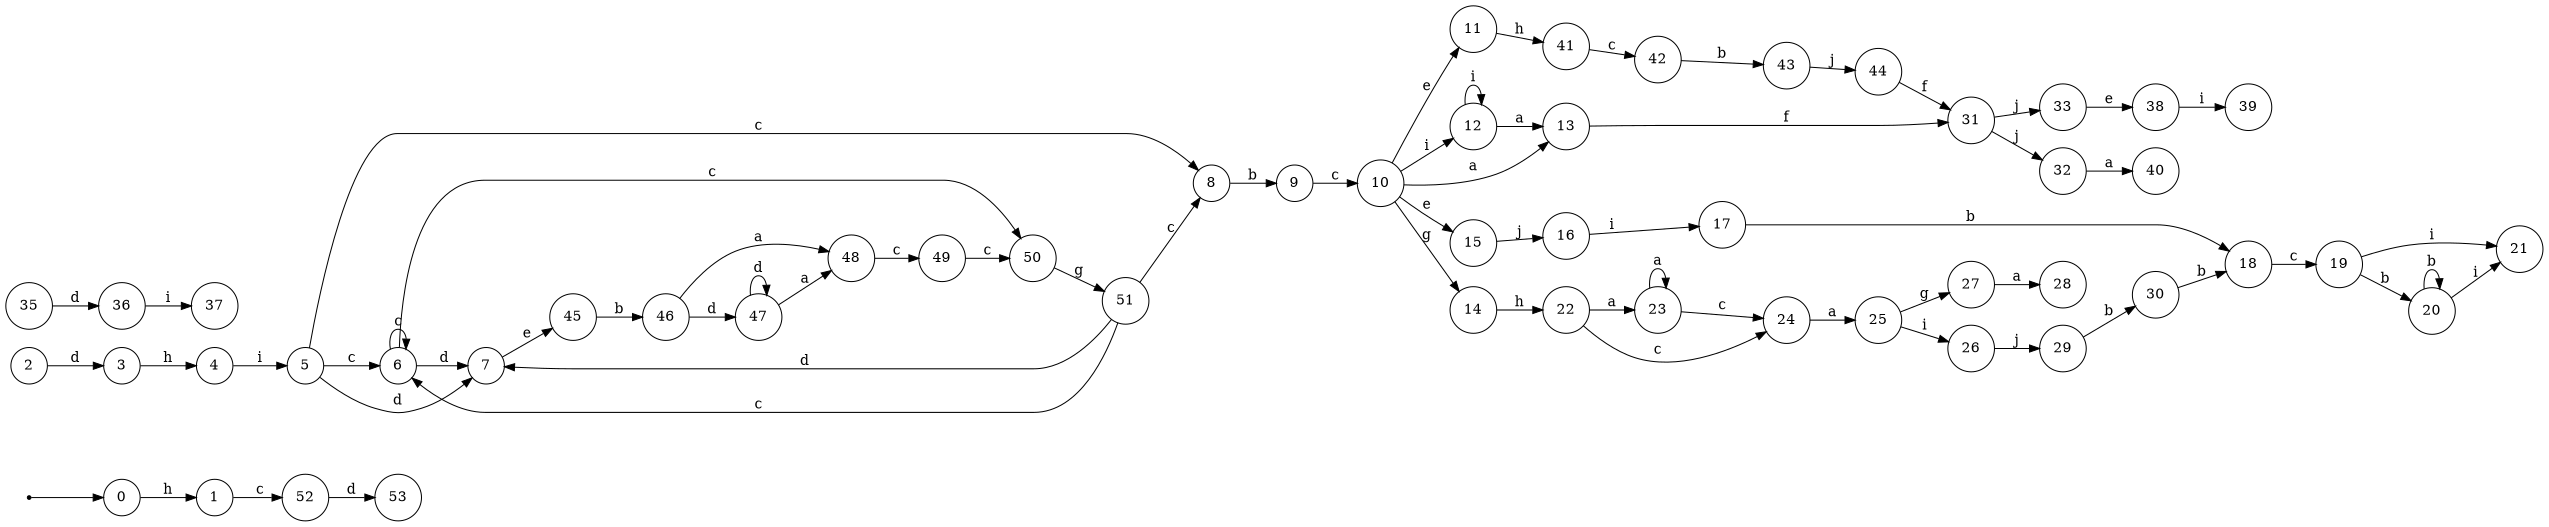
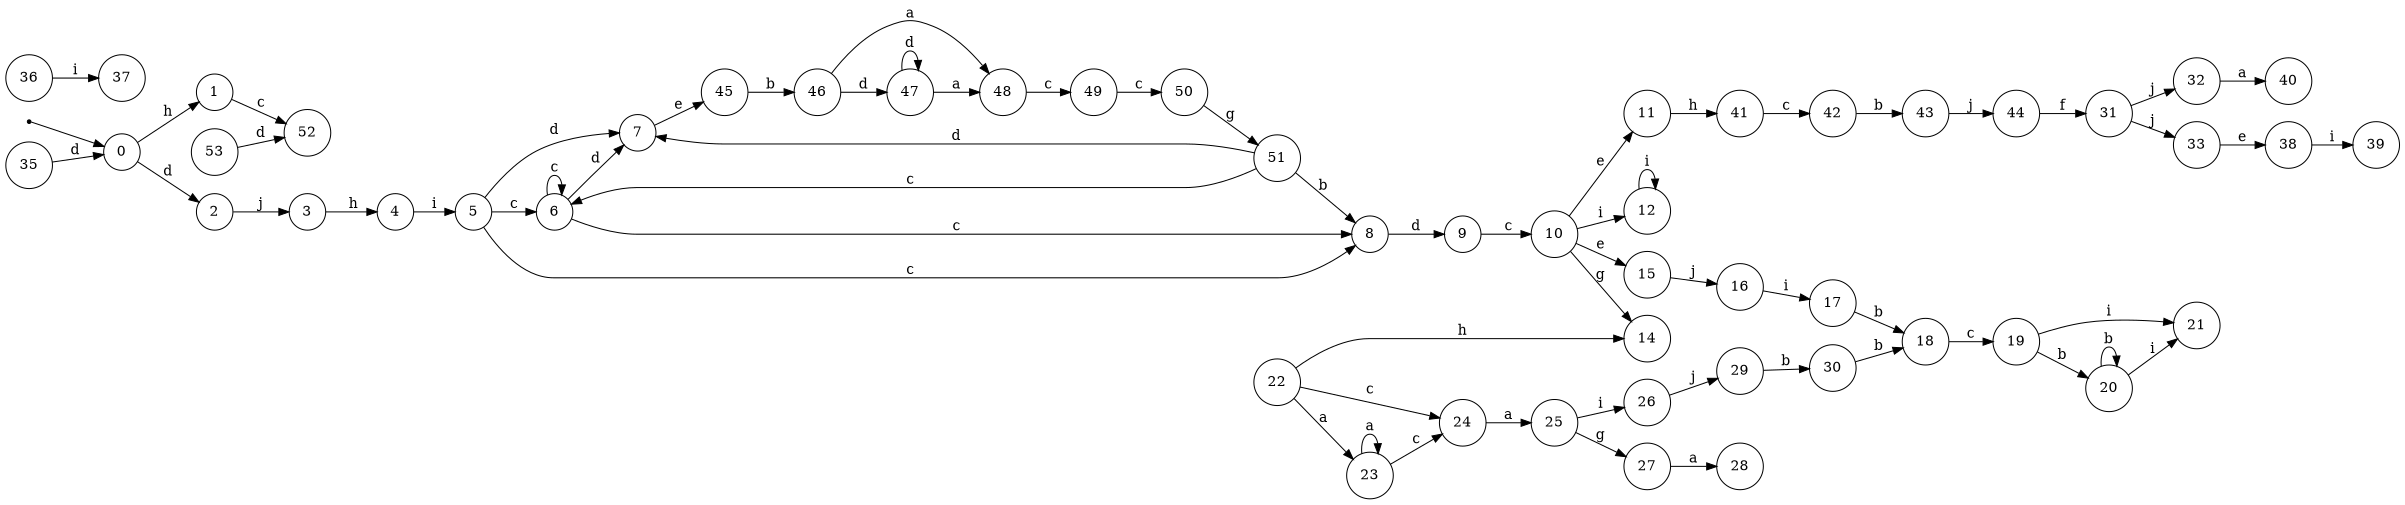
node "13": removed
edge "8" -> "9": label "b" -> "d"
edge "0" -> "2": added, label "d"
edge "6" -> "50": now "6" -> "8"
edge "51" -> "8": label "c" -> "b"
edge "35" -> "36": now "35" -> "0"
edge "14" -> "22": reversed
edge "2" -> "3": label "d" -> "j"
edge "52" -> "53": reversed
